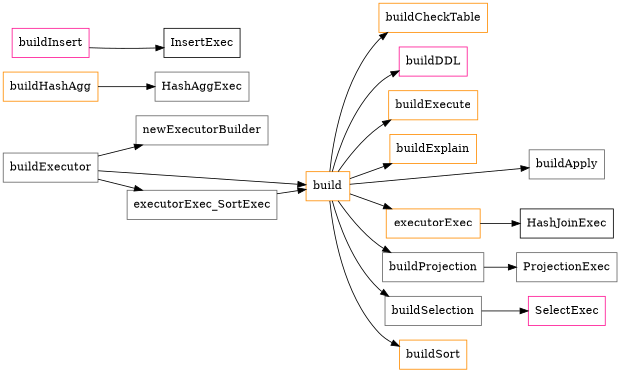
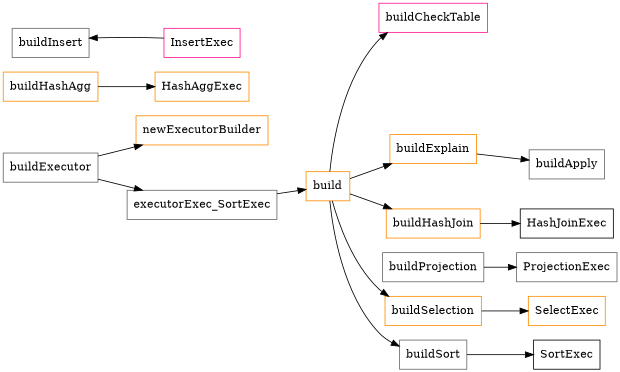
node "buildCheckTable": color darkorange -> deeppink
node "buildInsert": color deeppink -> gray40
node "InsertExec": color black -> deeppink
edge "buildInsert" -> "InsertExec": reversed
node "buildDDL": removed
node "HashAggExec": color gray40 -> darkorange
node "buildExecute": removed
node "newExecutorBuilder": color gray40 -> darkorange
edge "build" -> "buildApply": now "buildExplain" -> "buildApply"
edge "buildExecutor" -> "build": removed
node "executorExec": label "executorExec" -> "buildHashJoin"
edge "build" -> "buildProjection": removed
node "buildSelection": color gray40 -> darkorange
node "SelectExec": color deeppink -> darkorange
node "buildSort": color darkorange -> gray40
node "SortExec": added
